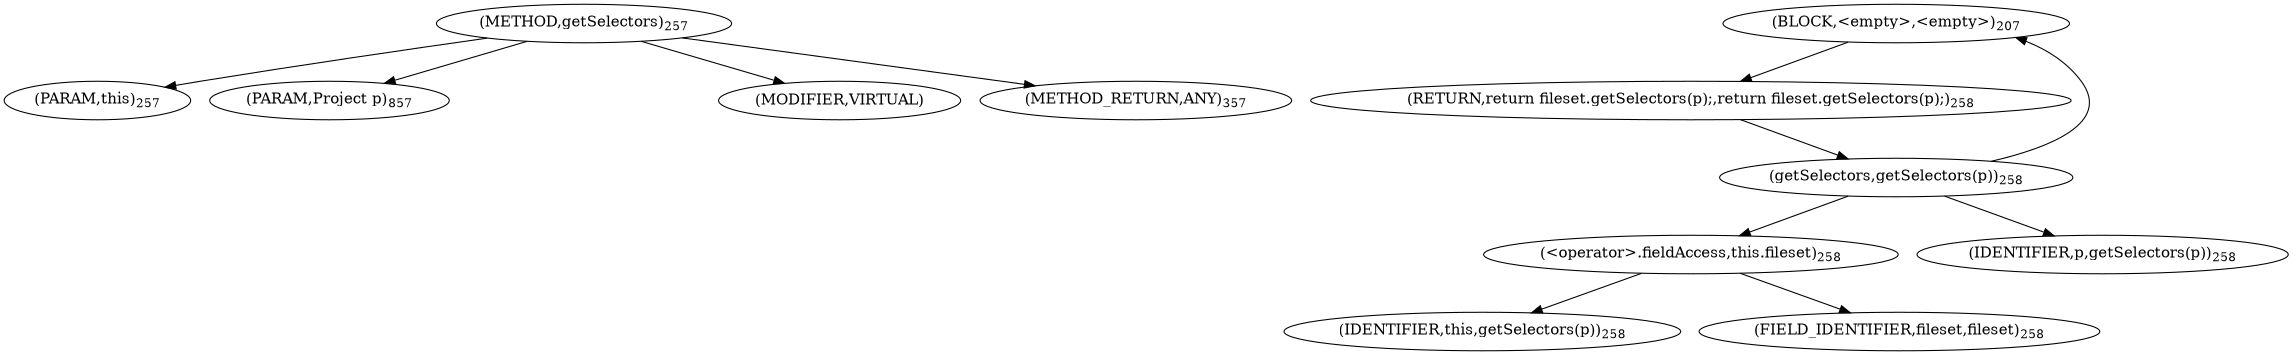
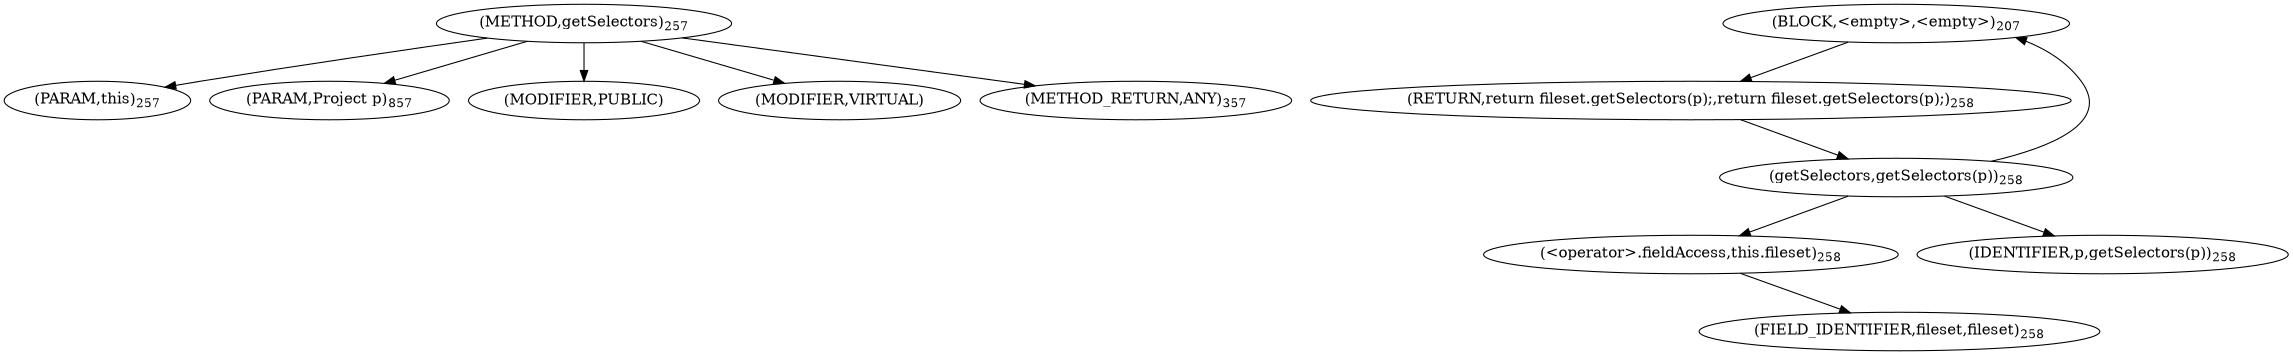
node "(MODIFIER,PUBLIC)": added
node "(IDENTIFIER,this,getSelectors(p))": removed
